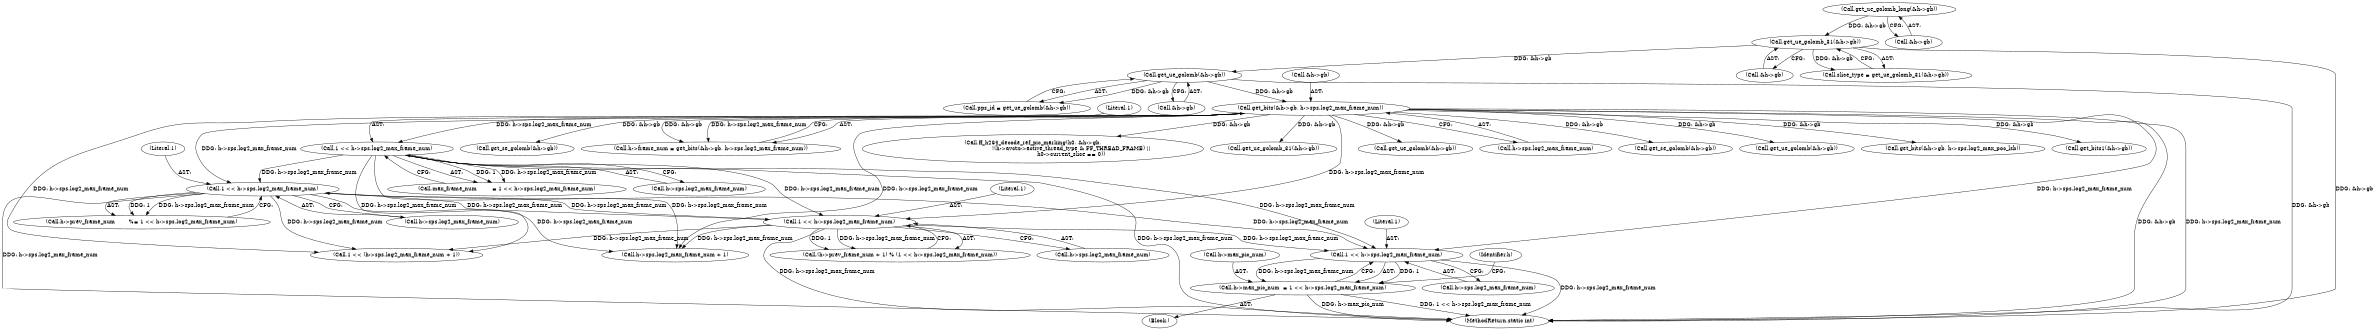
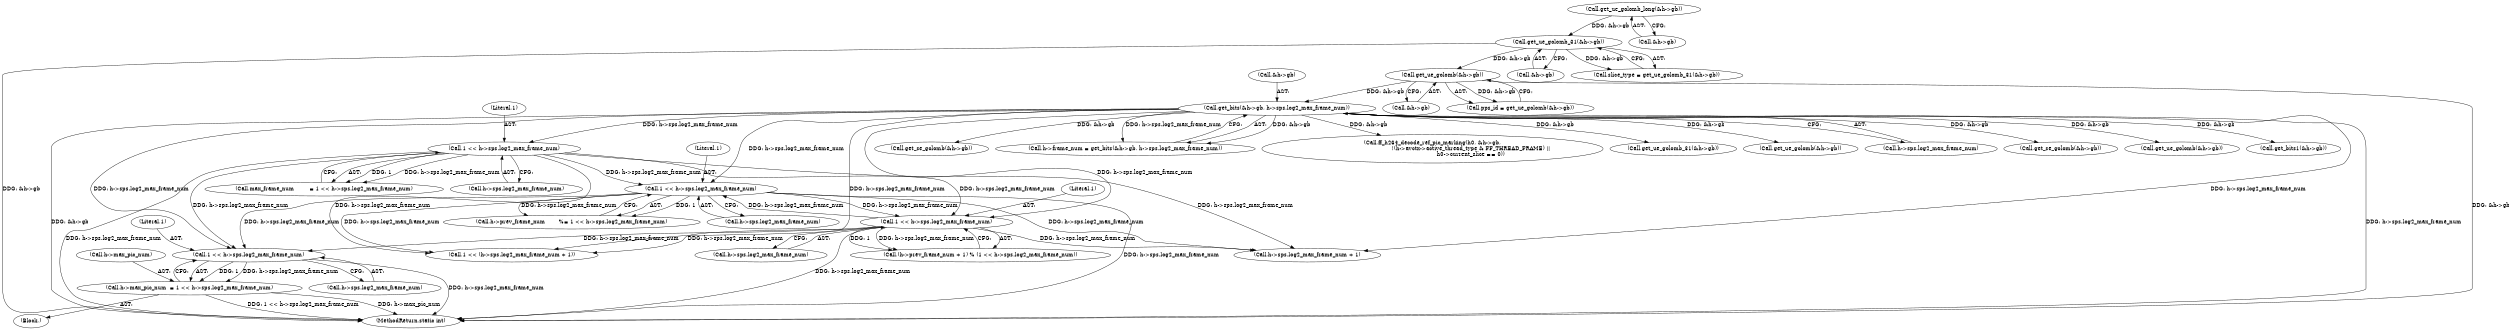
node "(Call,get_bits(&h->gb, h->sps.log2_max_poc_lsb))": removed
node "(Identifier,h)": removed
